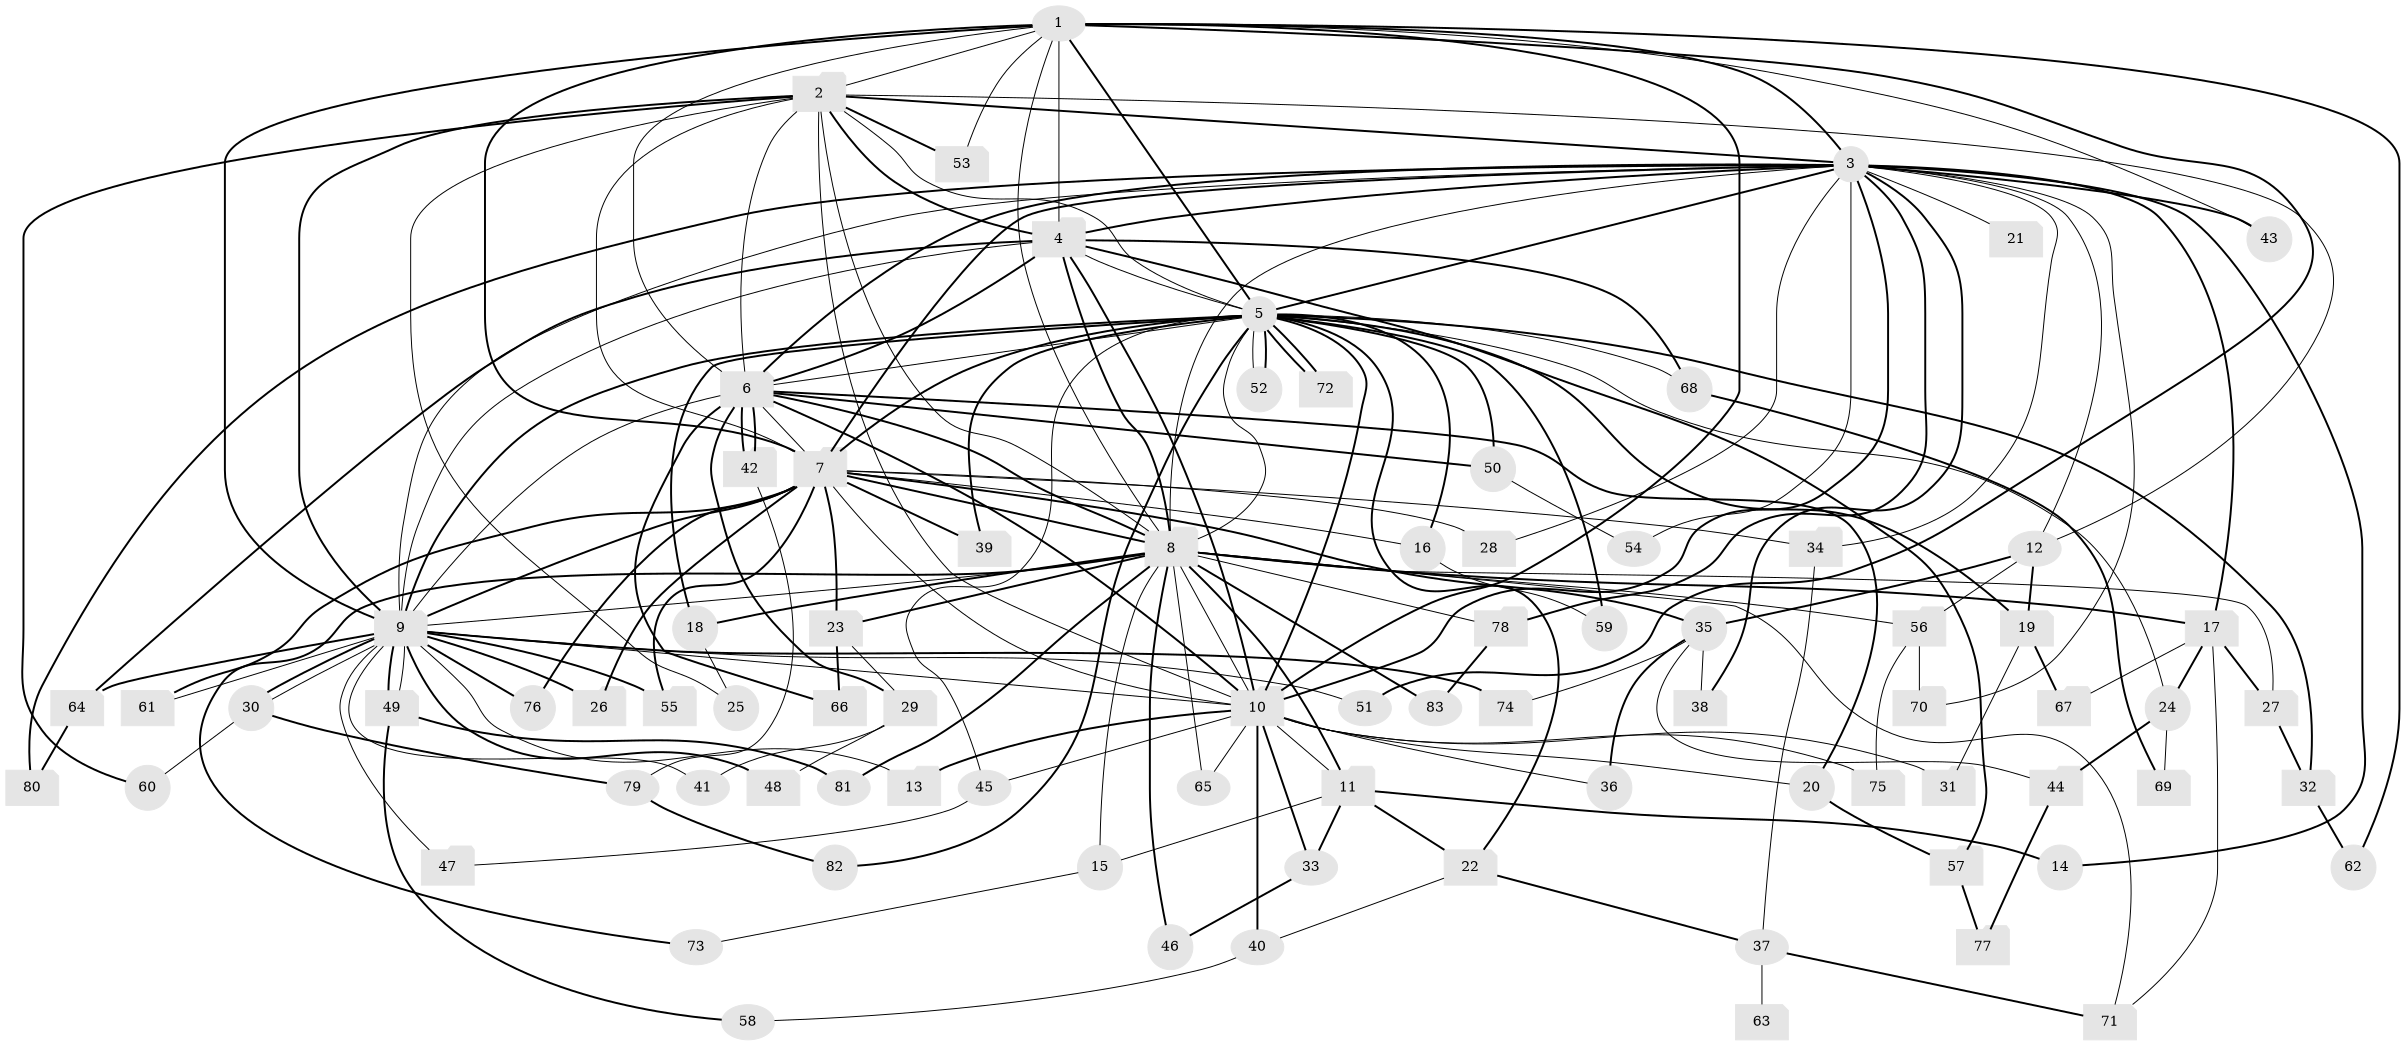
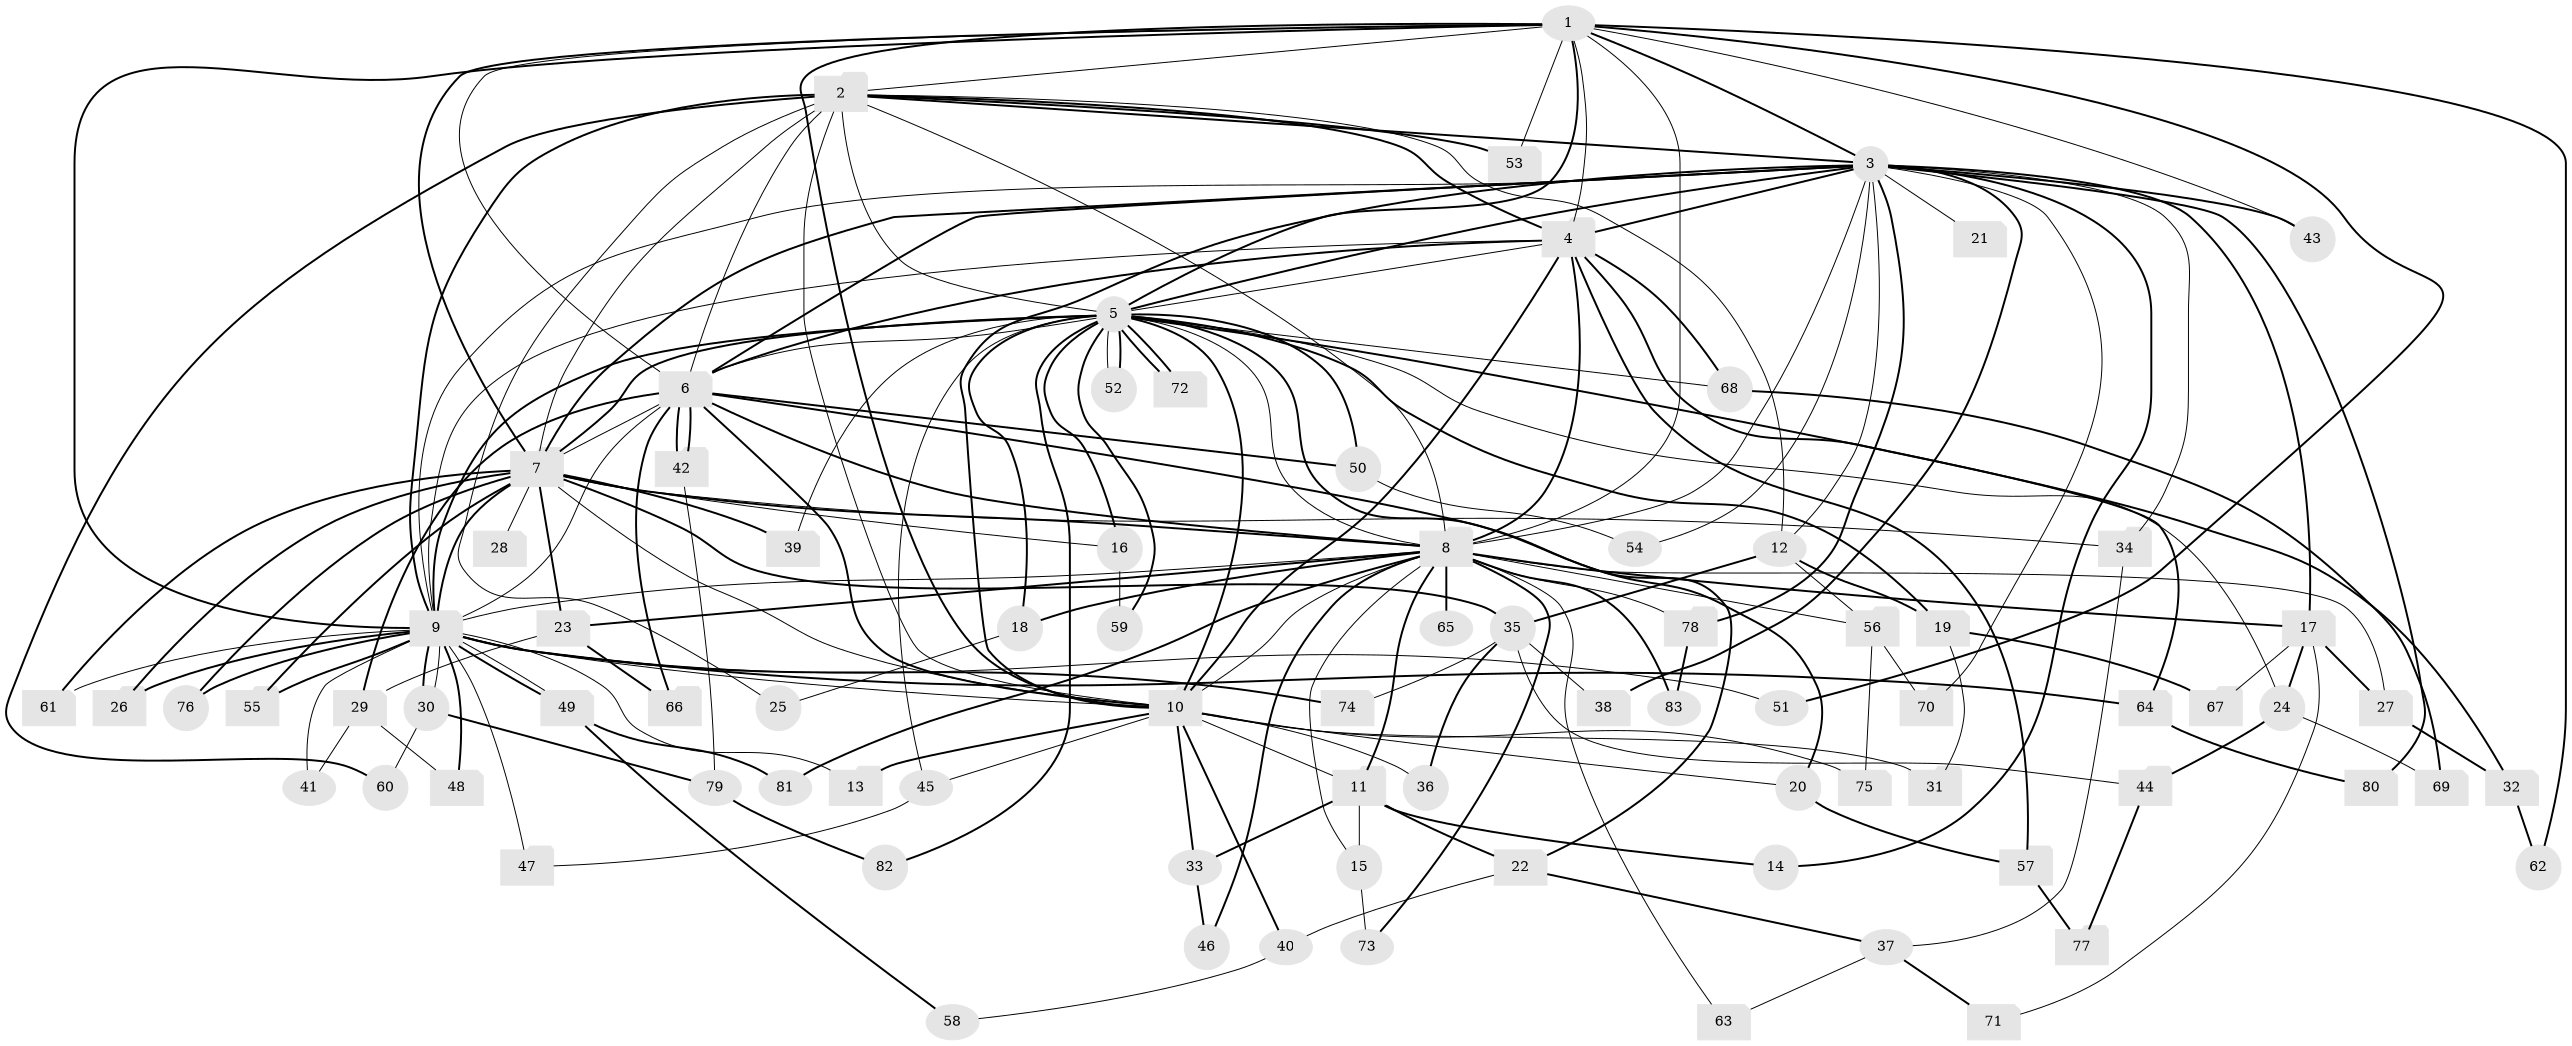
edge "5" -- "39": style bold -> solid
edge "3" -- "28": removed
edge "8" -- "71": now "8" -- "63"
edge "8" -- "65": style solid -> bold
edge "10" -- "65": removed
